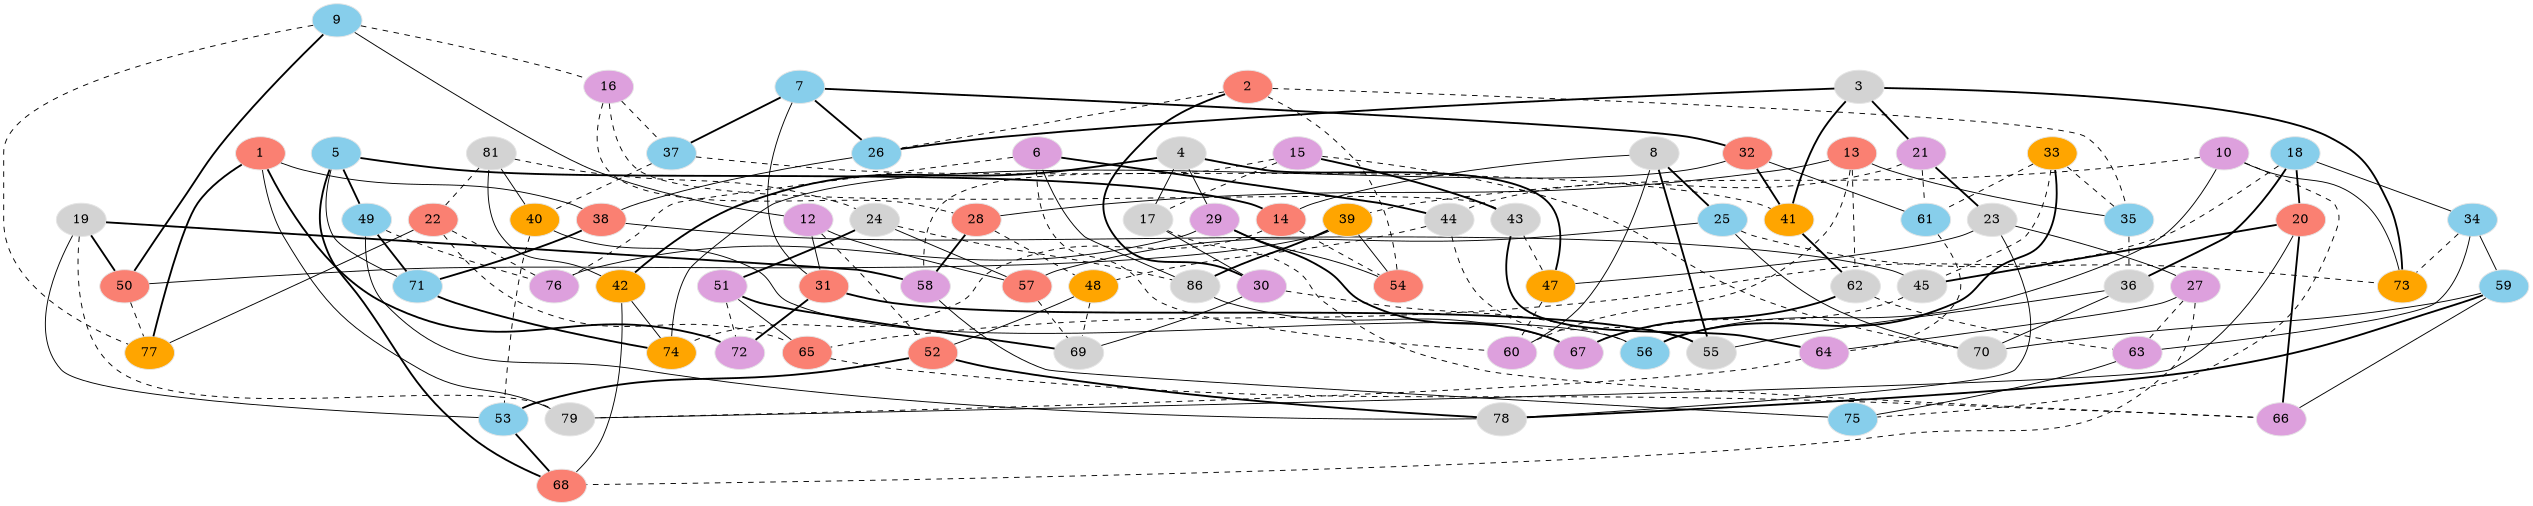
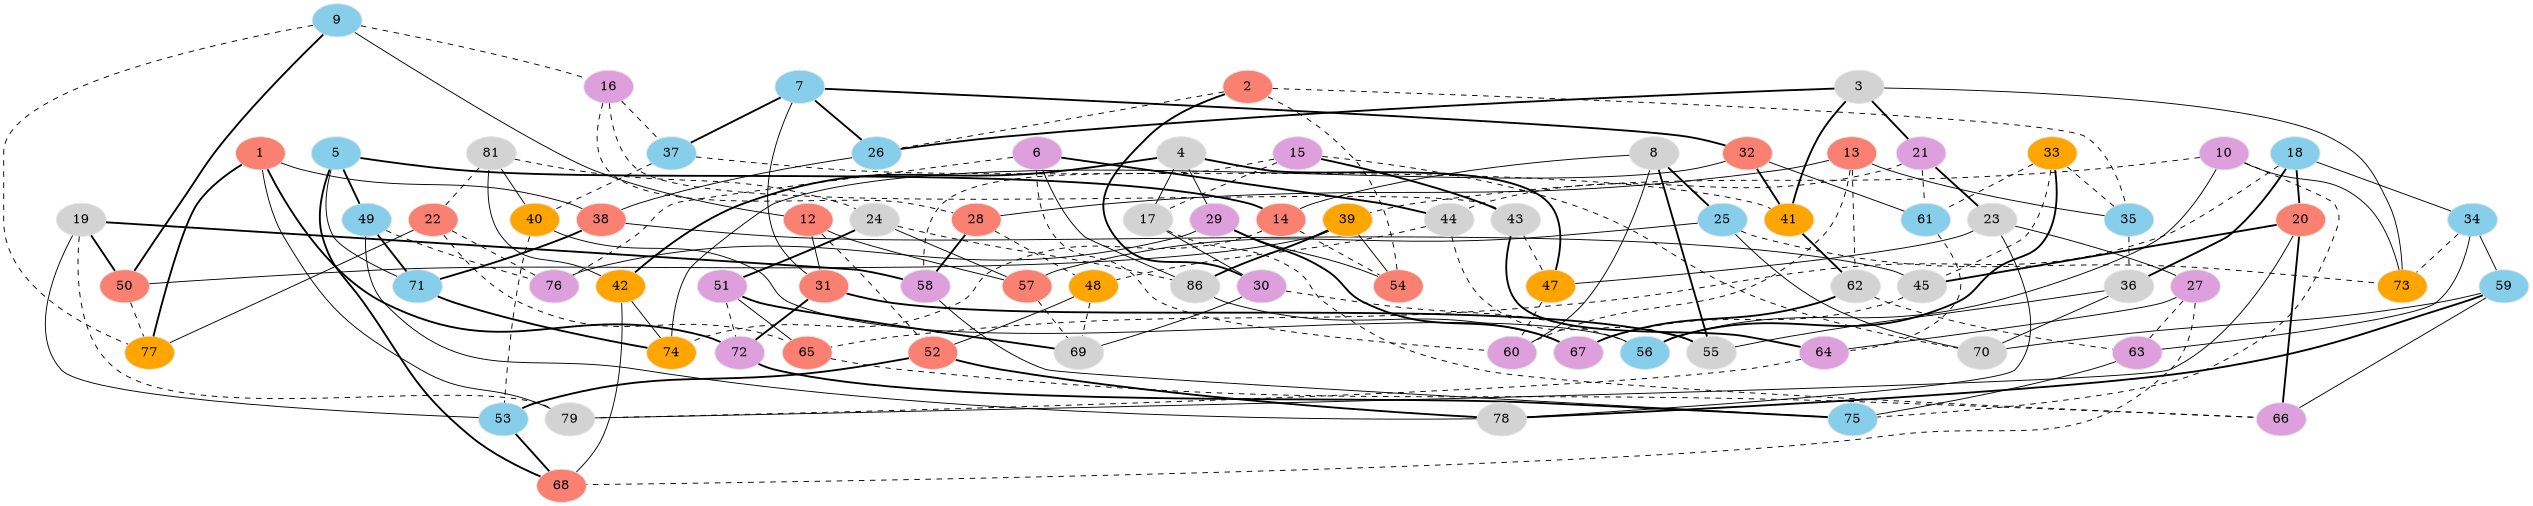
edge "3" -- "73": style bold -> solid
node "12": fillcolor plum -> salmon
edge "72" -- "75": added
